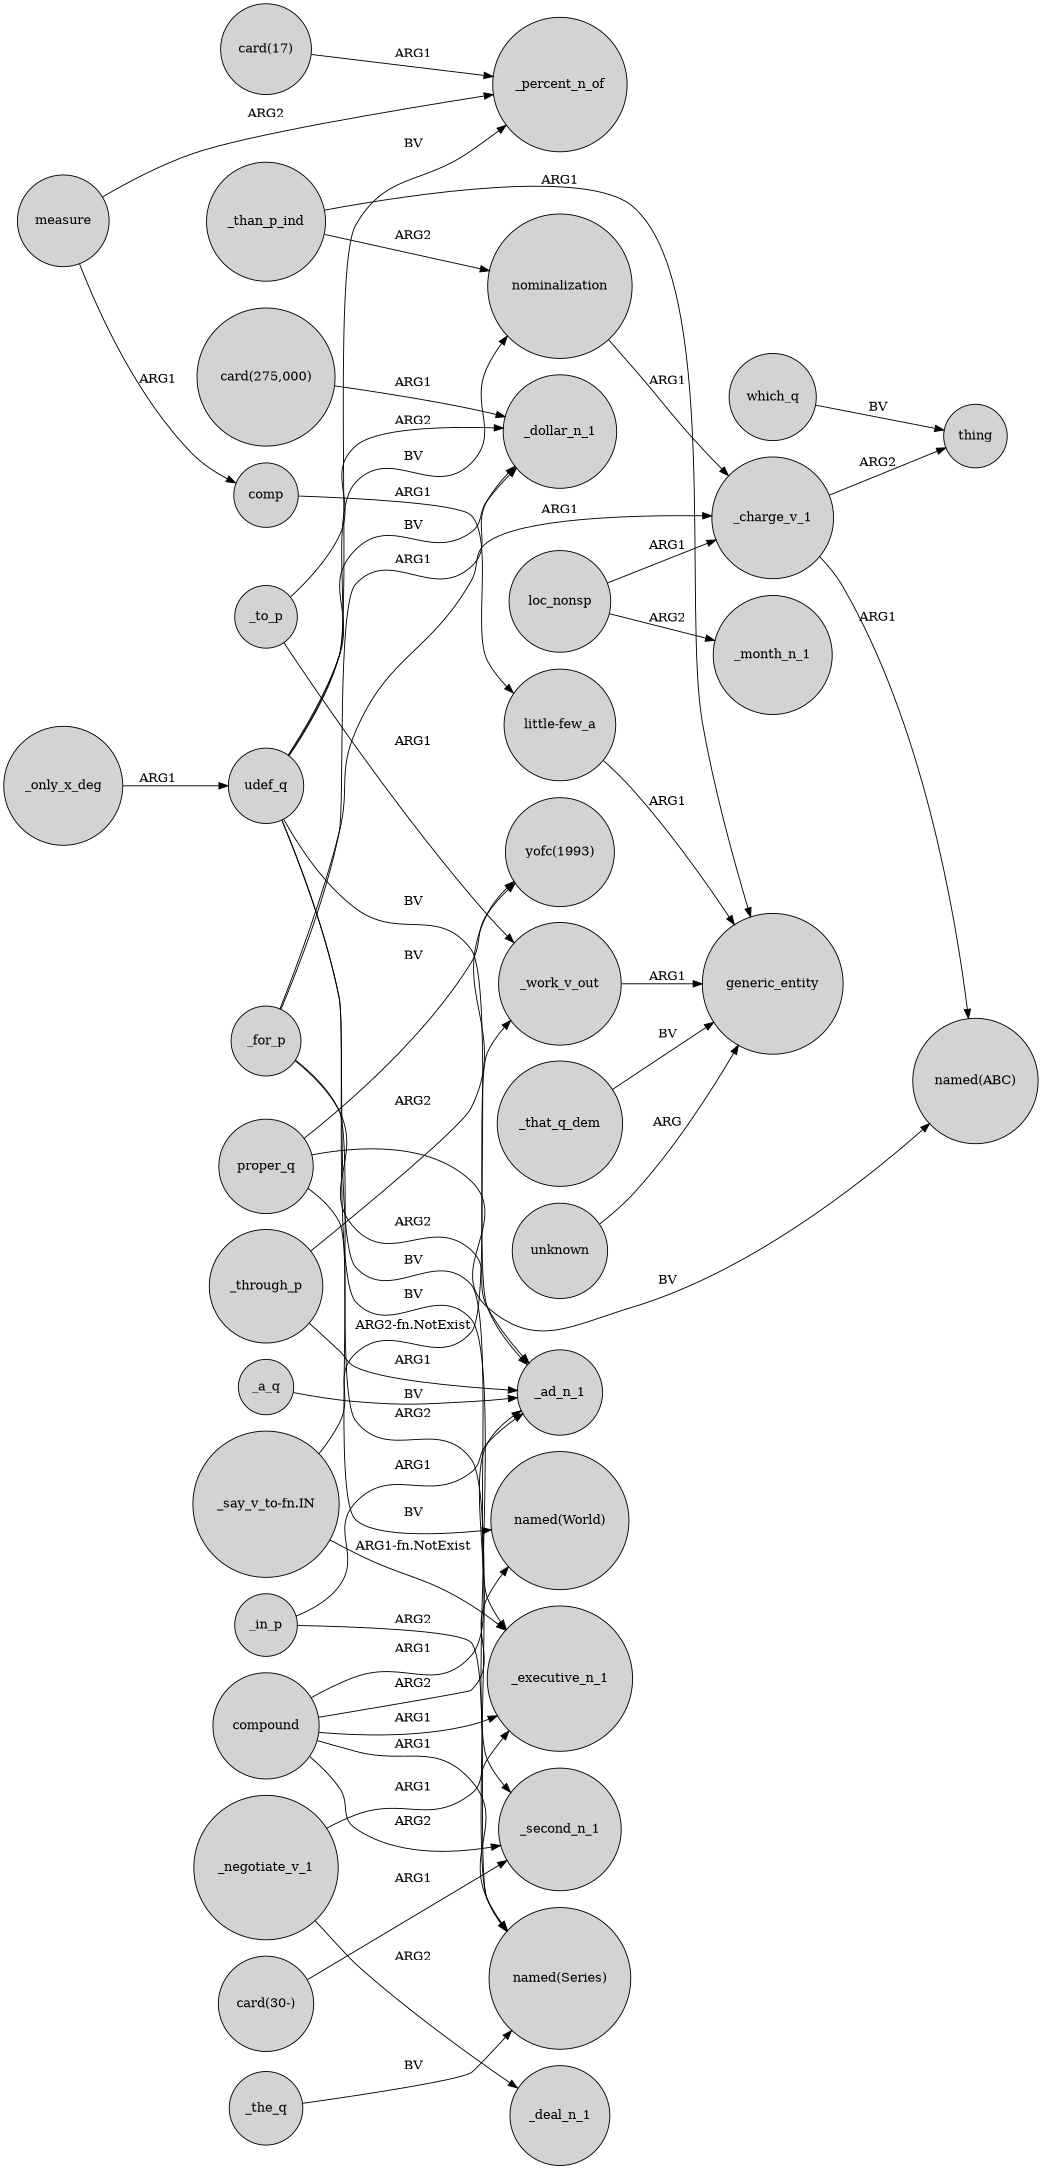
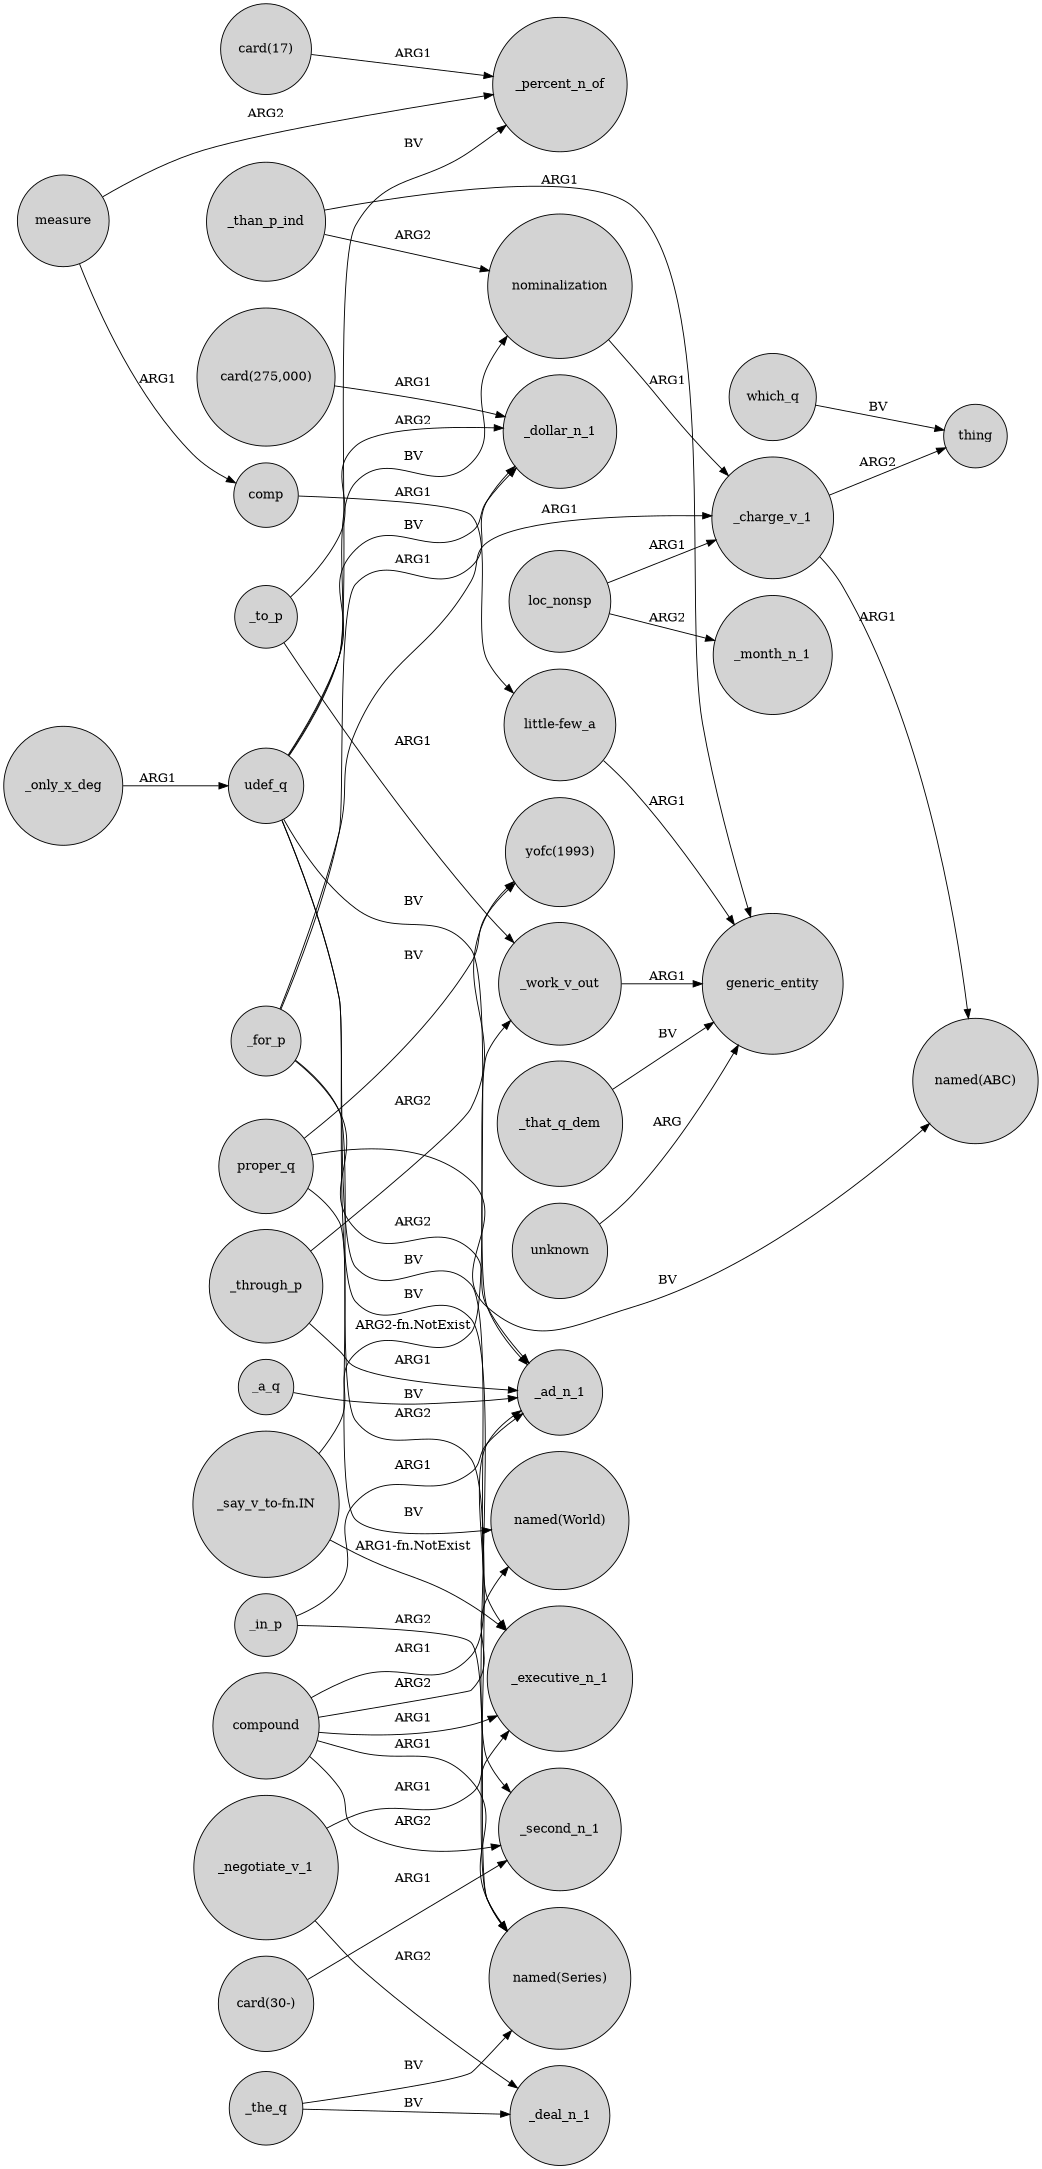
edge "_the_q" -> "_deal_n_1": added, label "BV"
